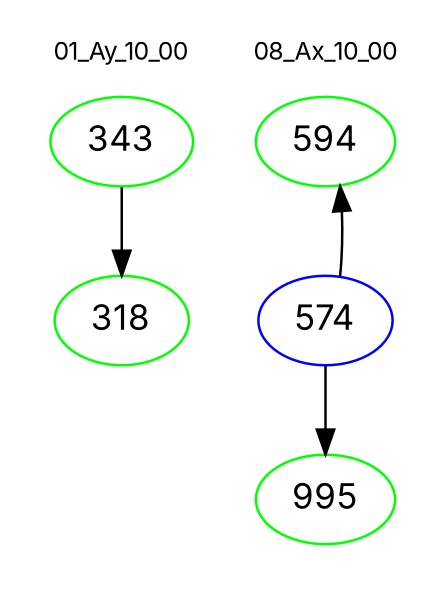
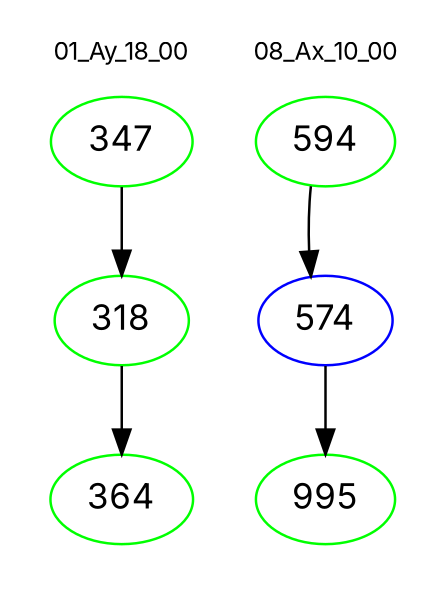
cluster "01_Ay_10_00": label "01_Ay_10_00" -> "01_Ay_18_00"
node "343": label "343" -> "347"
edge "574" -> "594": reversed
node "364": added
